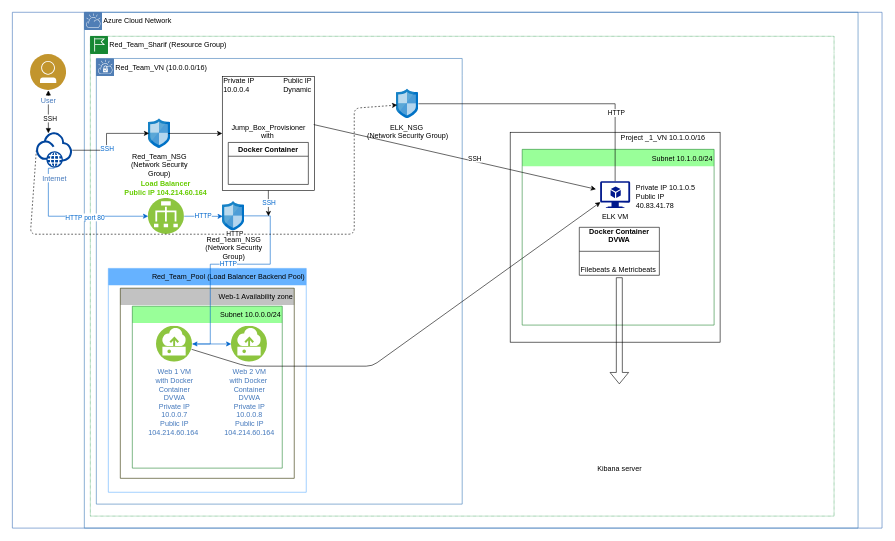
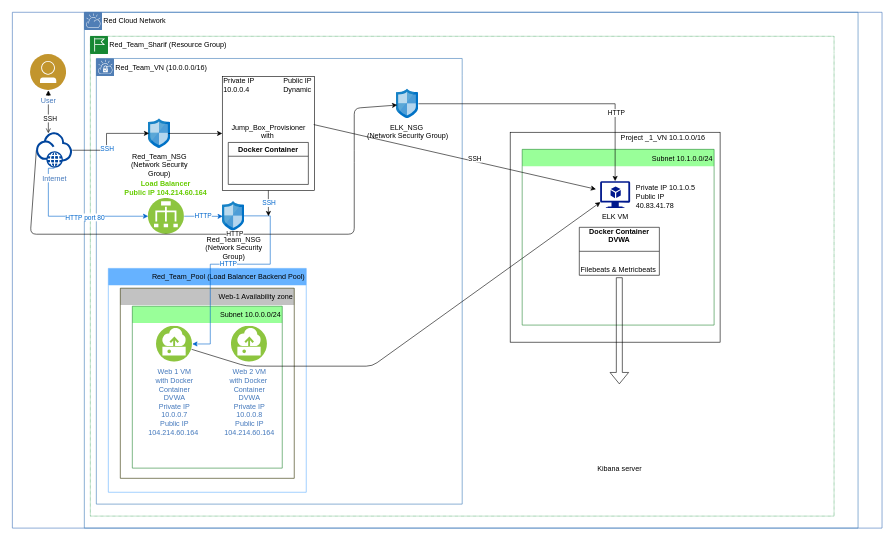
node "Azure Cloud Network": label "Azure Cloud Network" -> "Red Cloud Network"
edge "User" -- "Internet": arrowhead block -> open
edge "ELK_NSG (Network Security Group)" -- "ELK VM": arrowhead none -> classic
edge "Internet" -> "ELK_NSG (Network Security Group)": style dashed -> solid
edge "Web 1 VM with Docker Container DVWA Private IP 10.0.0.7 Public IP 104.214.60.164" -> "Web 2 VM with Docker Container DVWA Private IP 10.0.0.8 Public IP 104.214.60.164": removed
